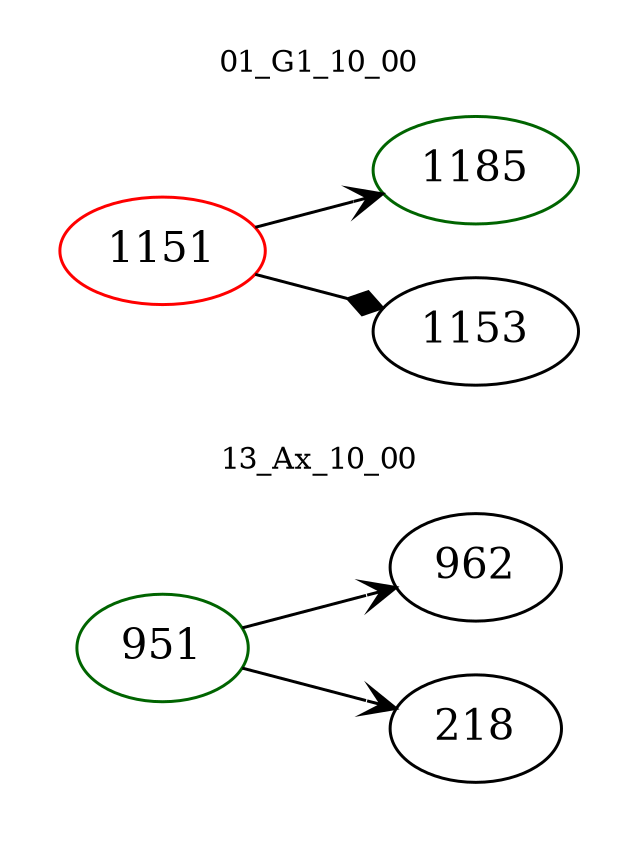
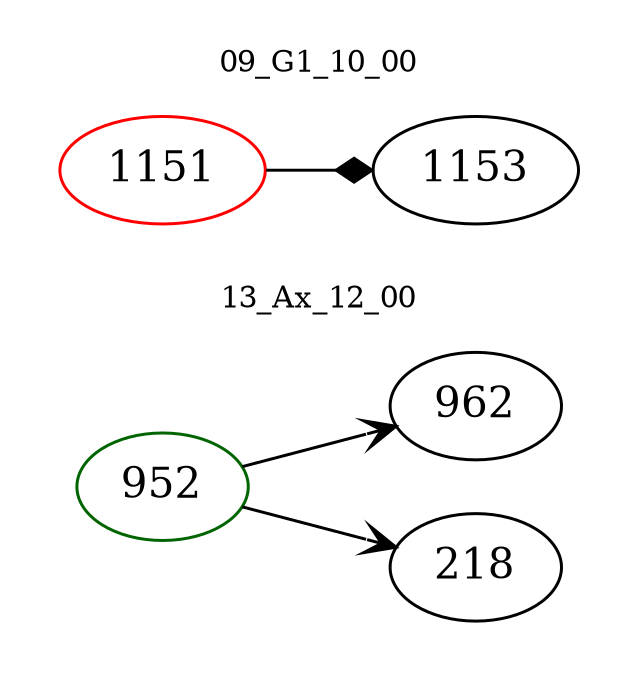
cluster "01_G1_10_00": label "01_G1_10_00" -> "09_G1_10_00"
node "1185": removed
cluster "13_Ax_10_00": label "13_Ax_10_00" -> "13_Ax_12_00"
node "951": label "951" -> "952"
